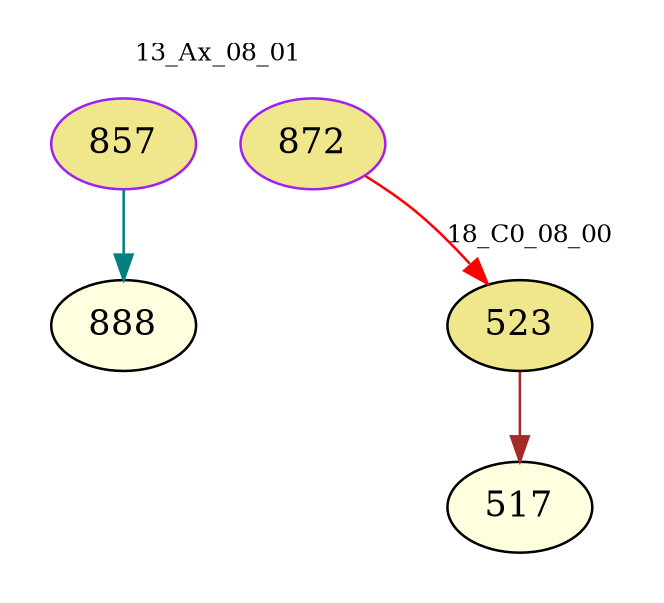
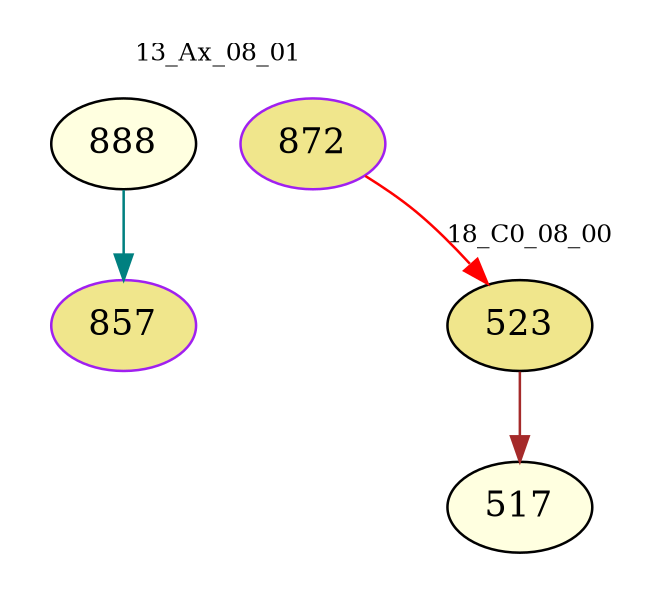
edge "857" -> "888": reversed
